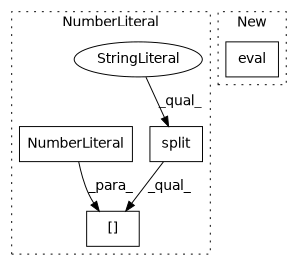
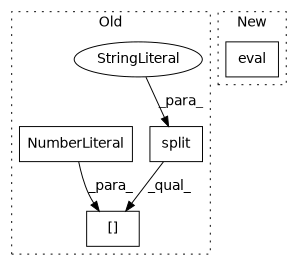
cluster "NumberLiteral": label "NumberLiteral" -> "Old"
edge "StringLiteral" -> "split": label "_qual_" -> "_para_"
